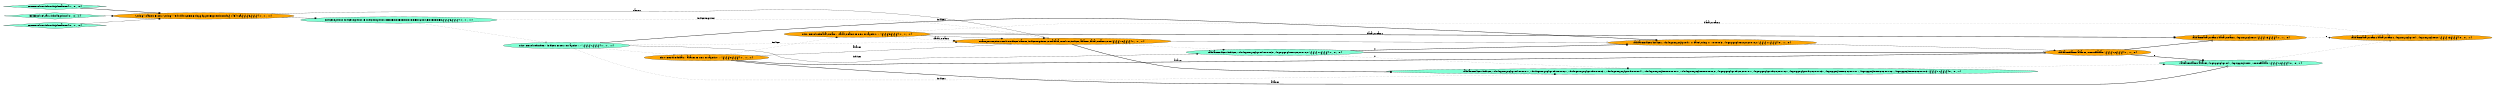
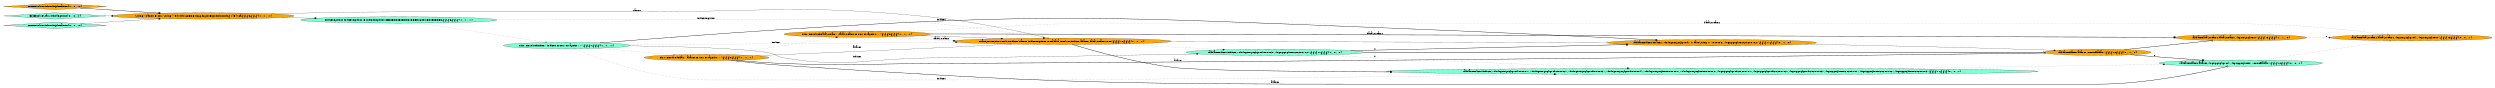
node "testResolveWithMultipleNames['1', '0', '0']": fillcolor aquamarine -> orange
